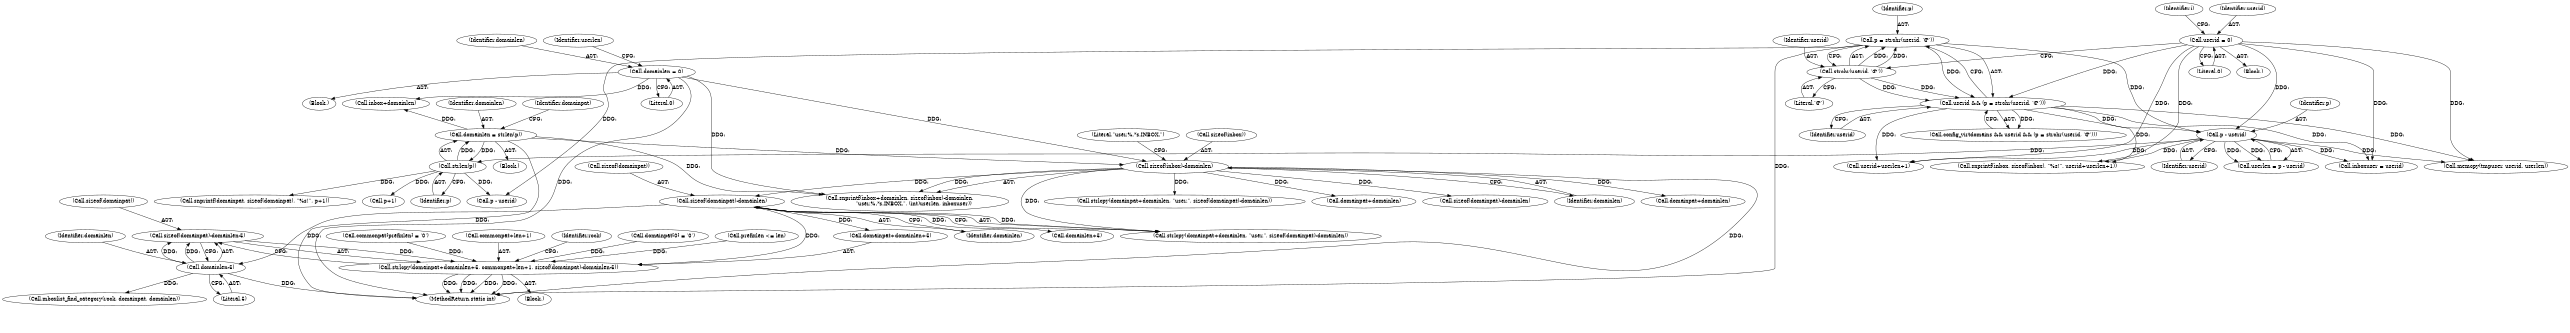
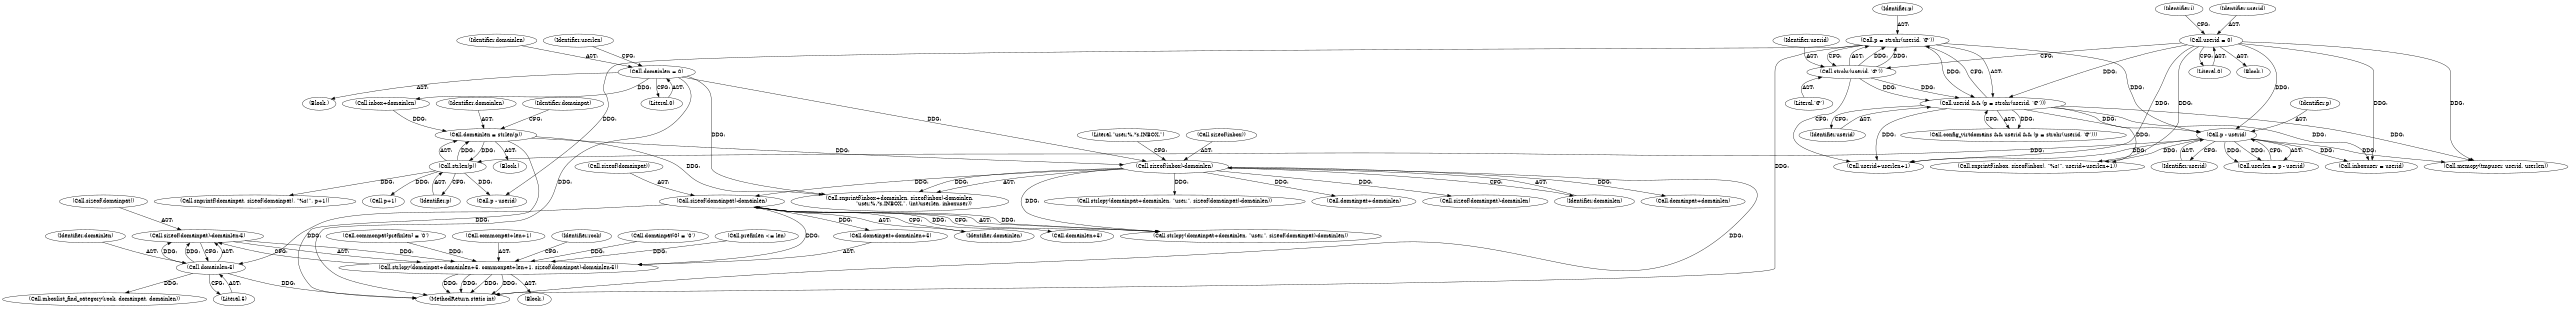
edge "(Call,strchr(userid, '@'))" -> "(Literal,'@')": now "(Call,strchr(userid, '@'))" -> "(Call,userid+userlen+1)"
edge "(Call,domainlen = strlen(p))" -> "(Call,inbox+domainlen)": reversed
